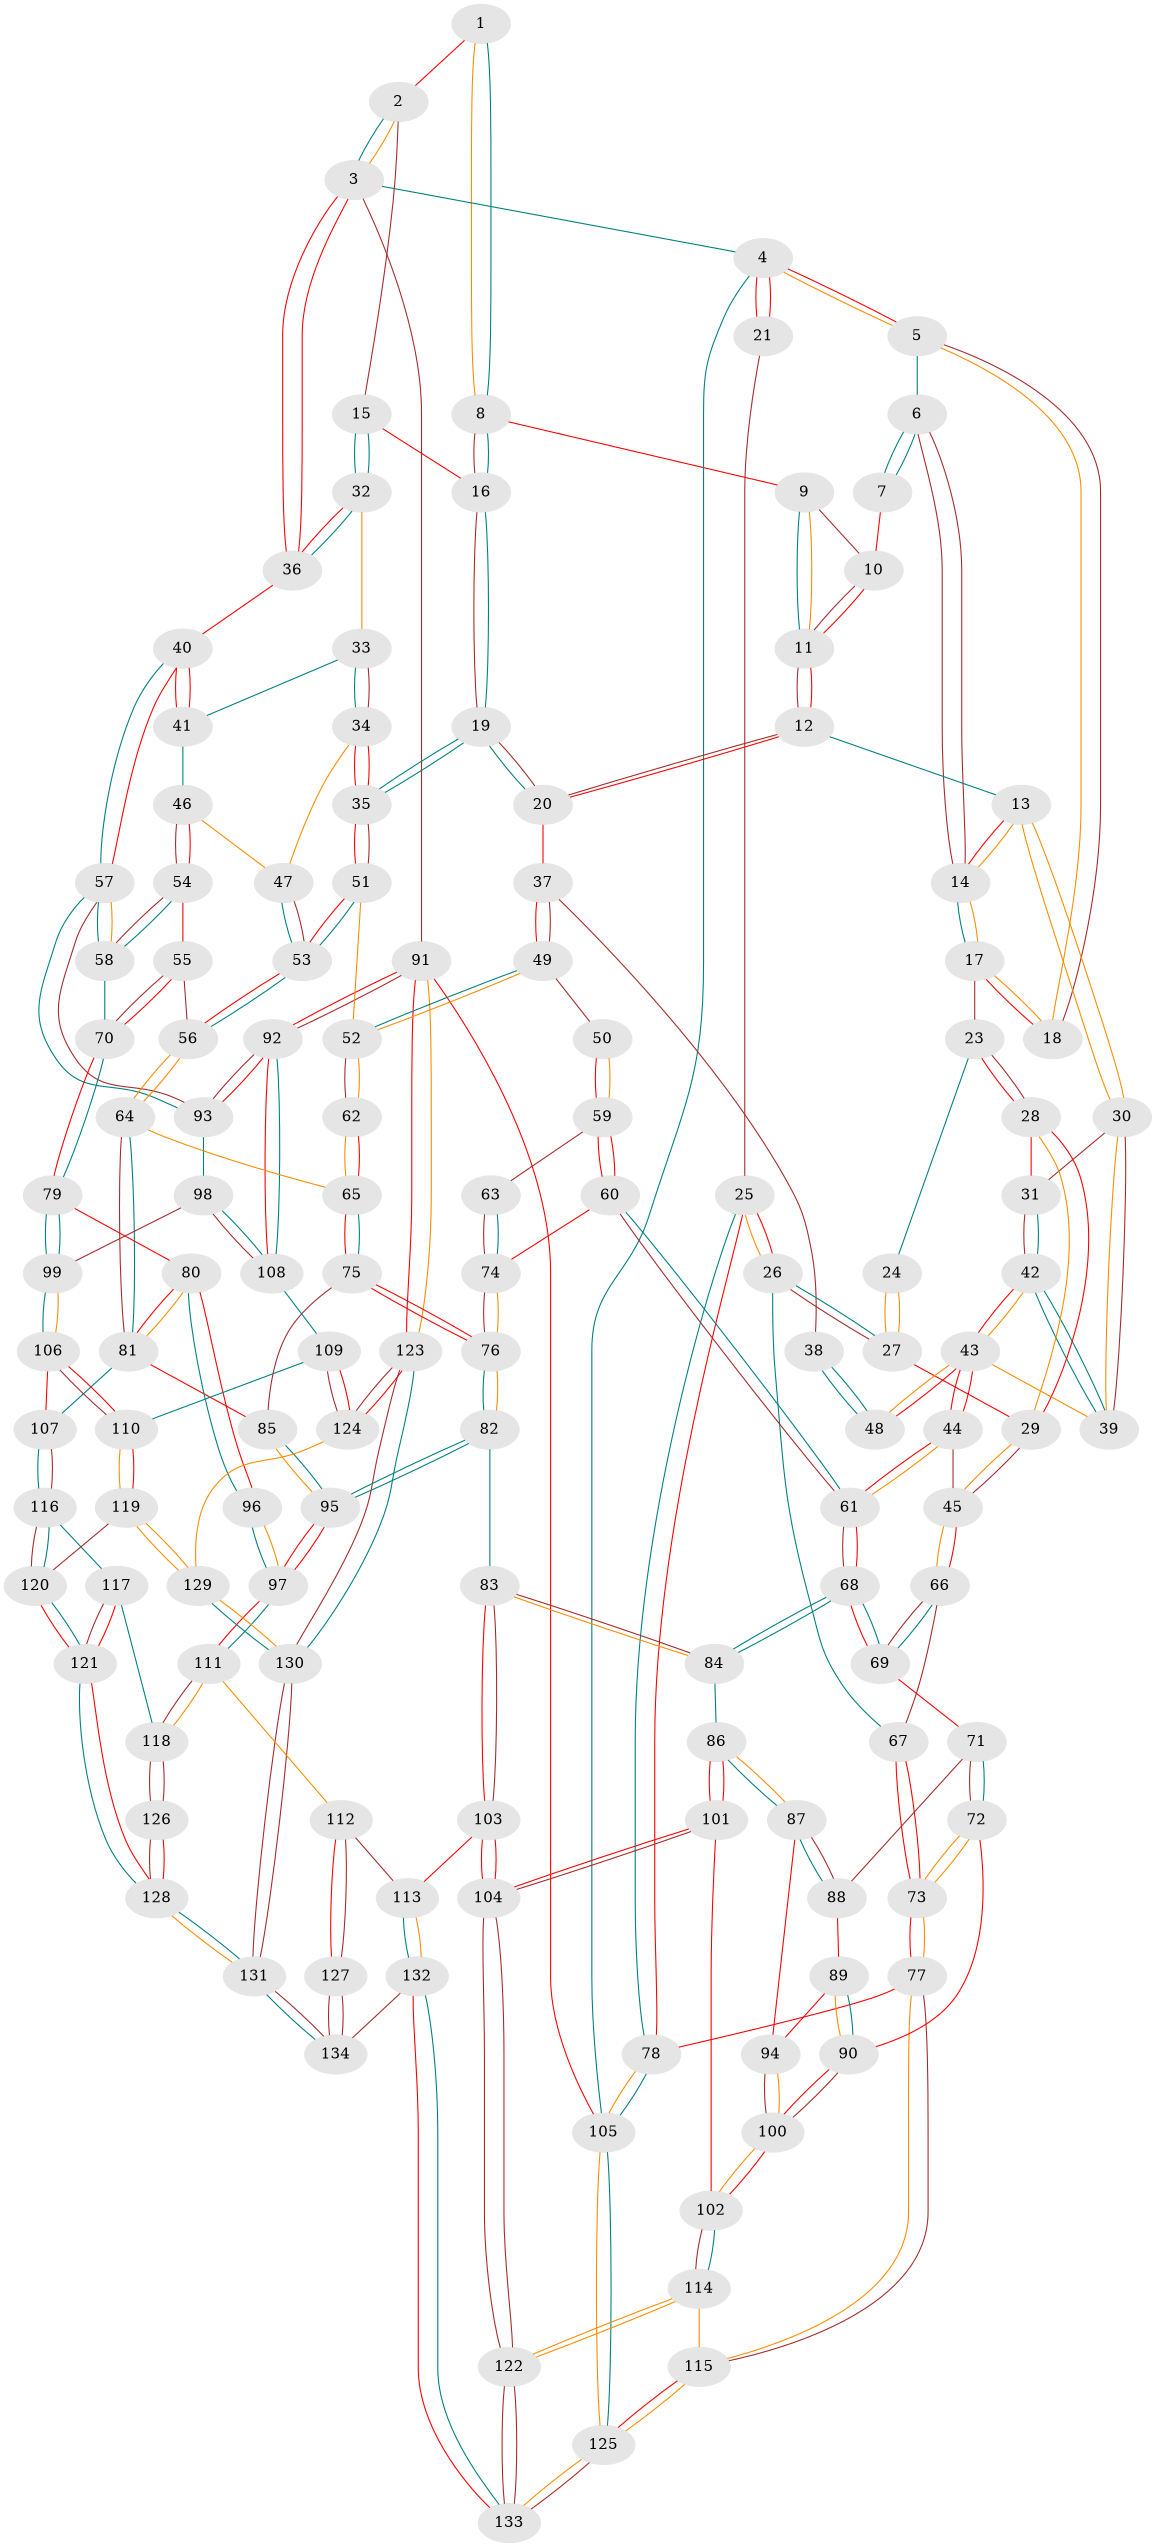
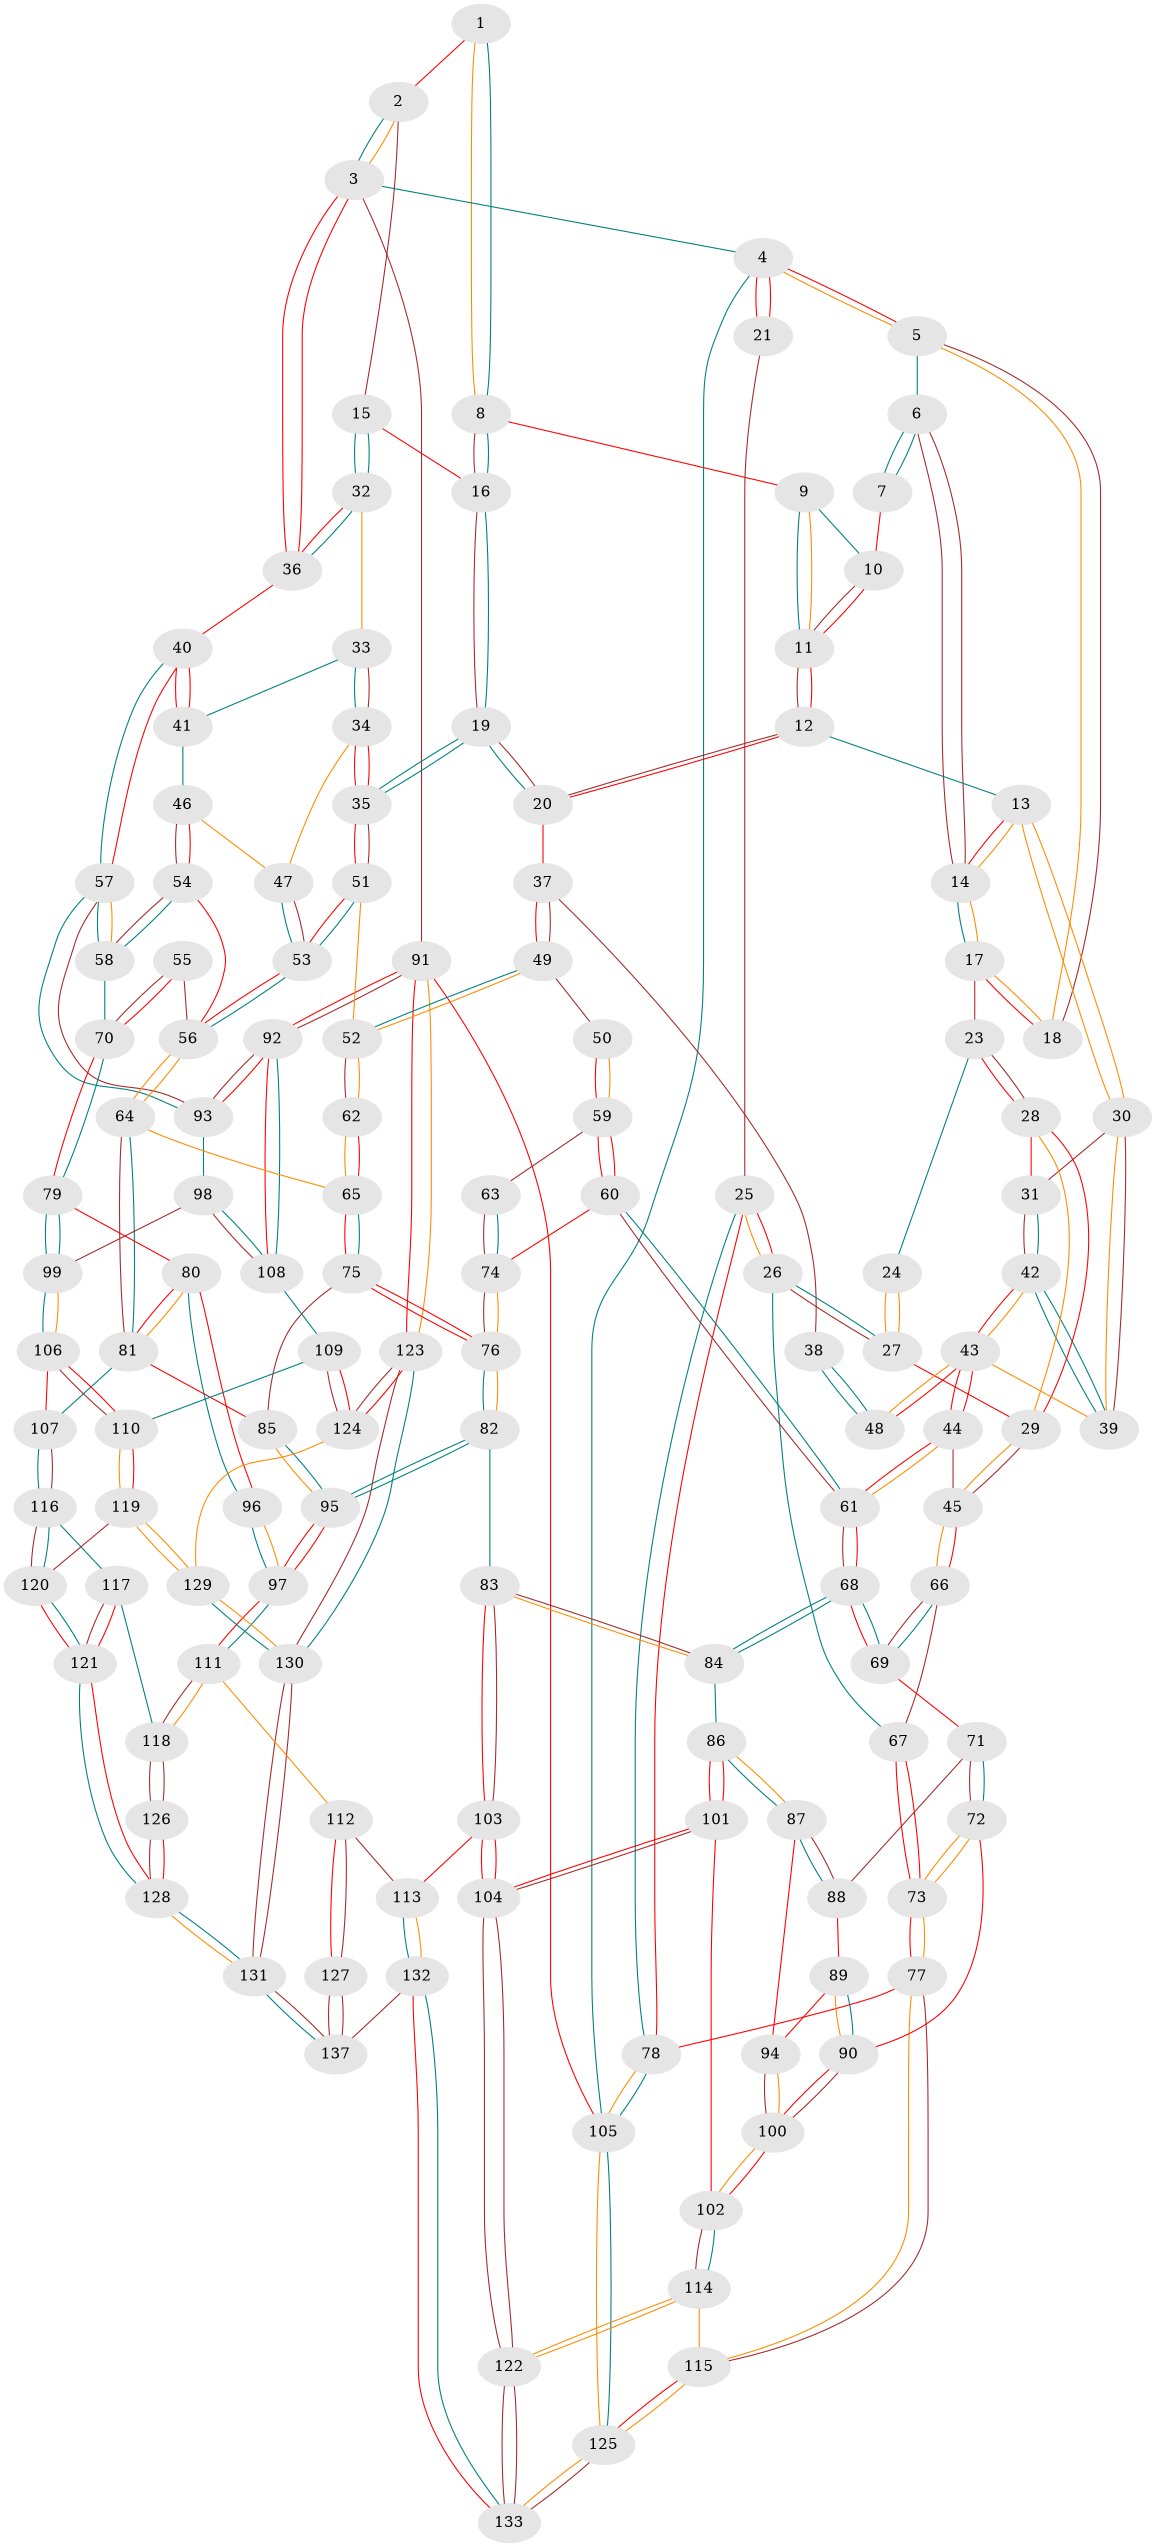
edge "9" -- "10": color brown -> teal
edge "54" -- "55": now "54" -- "56"
node "134": label "134" -> "137"
